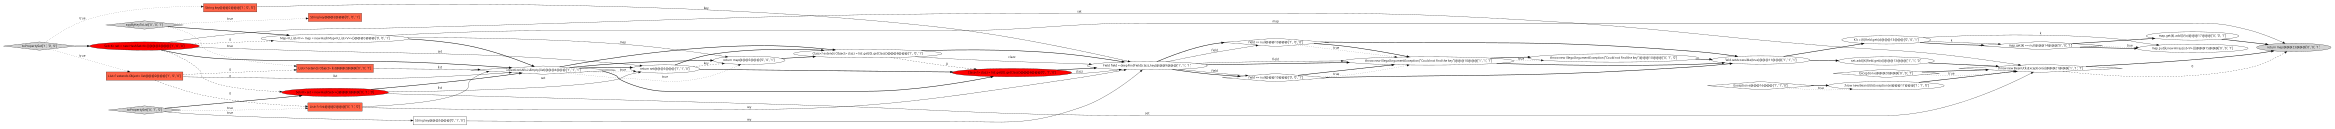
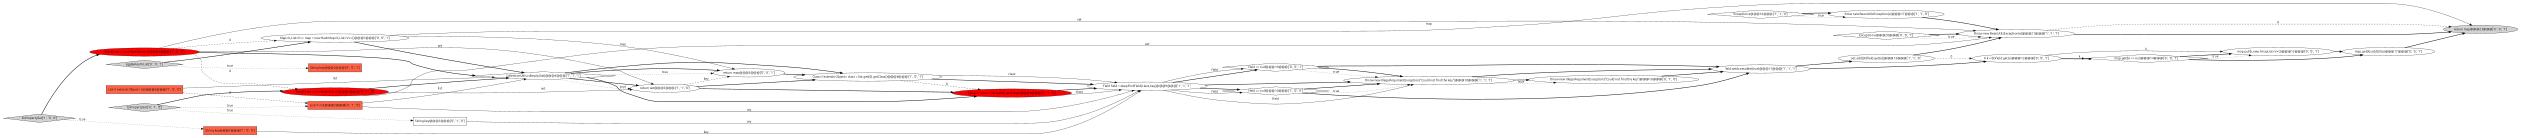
edge "map.put(k,new ArrayList<V>())@@@15@@@['0', '0', '1']" -> "map.get(k).add((V)o)@@@17@@@['0', '0', '1']": added
edge "set.add((K)field.get(o))@@@13@@@['1', '1', '0']" -> "K k = (K)field.get(o)@@@13@@@['0', '0', '1']": added, label "0"
edge "toPropertySet['1', '0', '0']" -> "List<? extends Object> list@@@2@@@['1', '0', '0']": removed, label "true"
node "List<? extends Object> list@@@2@@@['0', '0', '1']": removed
node "throw new BeanUtilsException(e)@@@21@@@['1', '1', '1']": shape diamond -> ellipse
edge "toPropertySet['0', '1', '0']" -> "String key@@@2@@@['0', '1', '0']": style solid -> dotted
